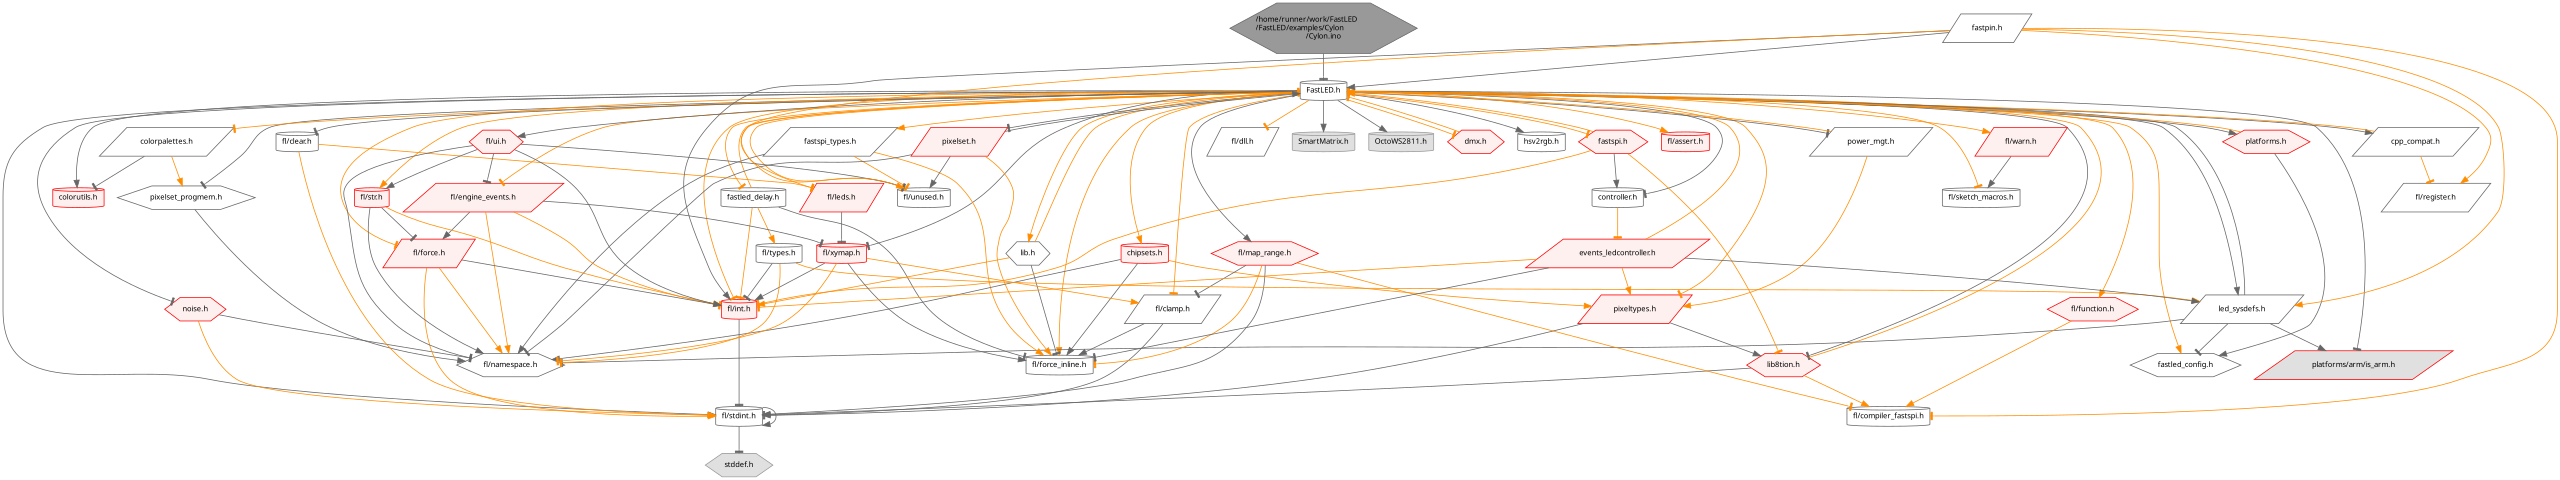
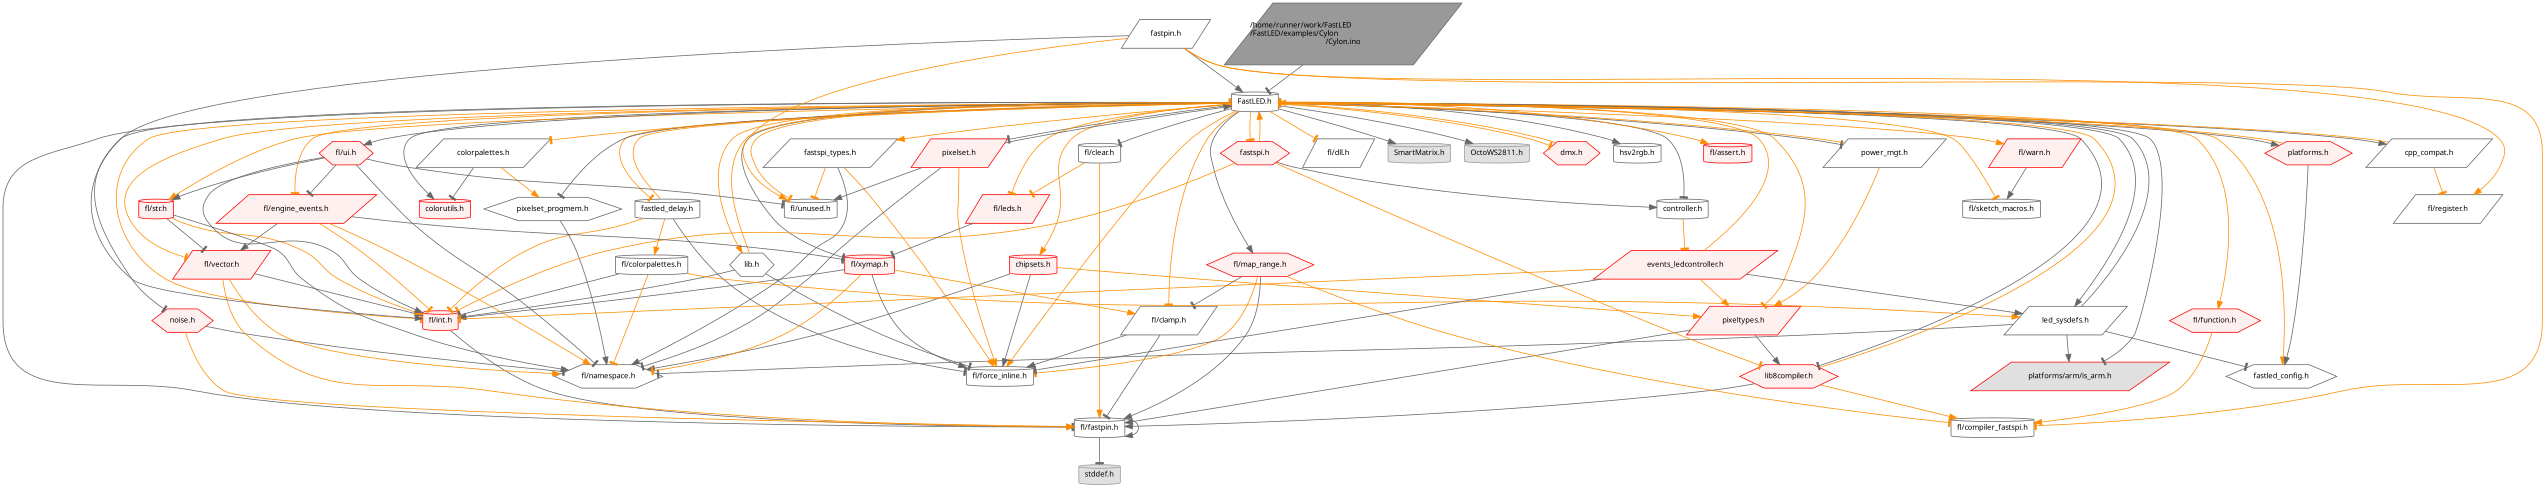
node "/home/runner/work/FastLED /FastLED/examples/Cylon /Cylon.ino": shape hexagon -> parallelogram
edge "fastpin.h" -> "led_sysdefs.h": removed
node "fl/force.h": label "fl/force.h" -> "fl/vector.h"
node "fl/types.h": label "fl/types.h" -> "fl/colorpalettes.h"
edge "lib.h" -> "fl/int.h": color darkorange -> gray40
node "lib8tion.h": label "lib8tion.h" -> "lib8compiler.h"
node "fl/stdint.h": label "fl/stdint.h" -> "fl/fastpin.h"
node "stddef.h": shape hexagon -> cylinder
